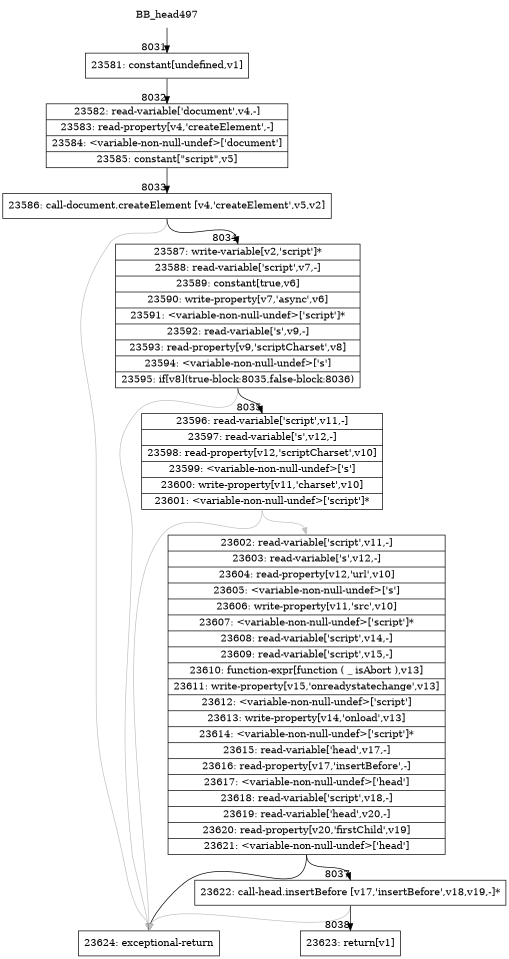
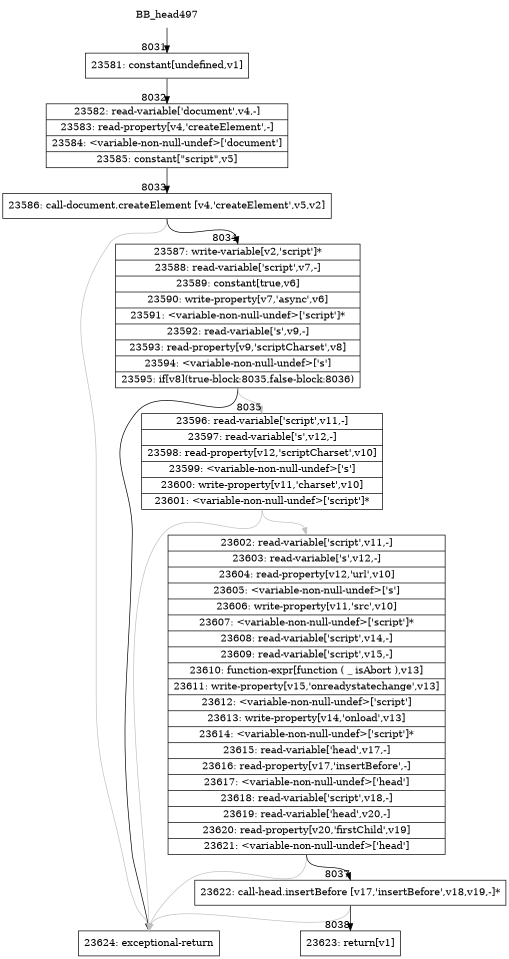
edge "23587: write-variable[v2,'script']*" -> "23596: read-variable['script',v11,-]": color black -> gray
edge "23587: write-variable[v2,'script']*" -> "23624: exceptional-return": color gray -> black
edge "23602: read-variable['script',v11,-]" -> "23624: exceptional-return": color black -> gray
